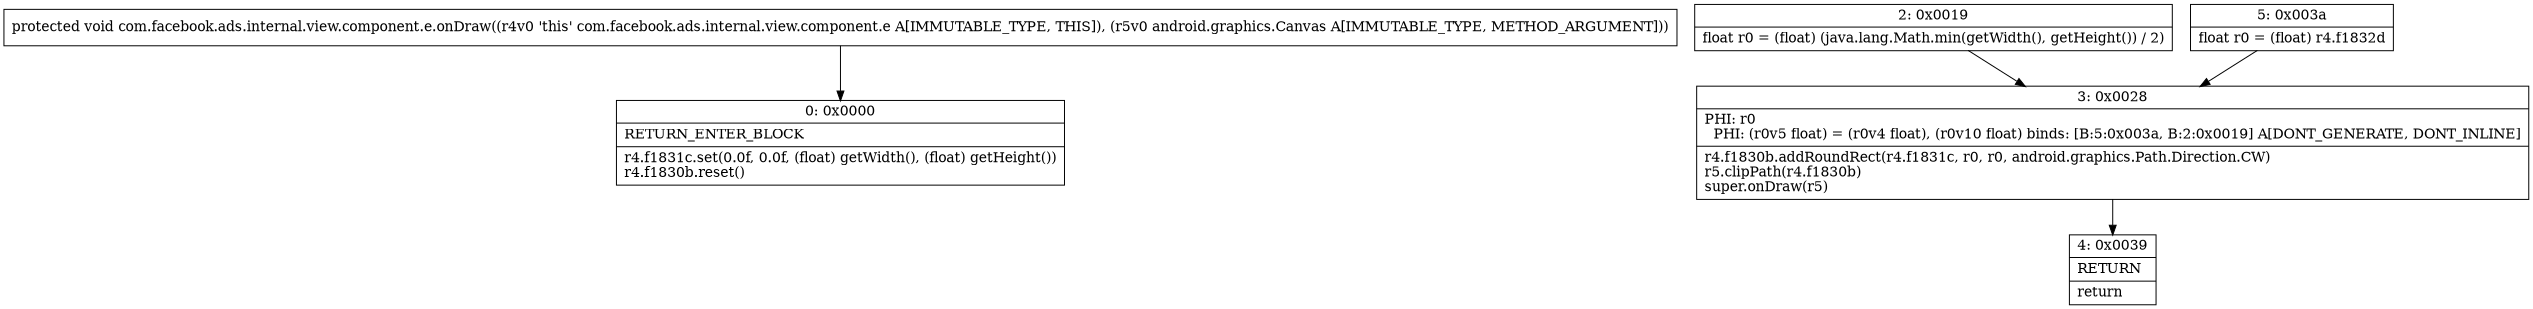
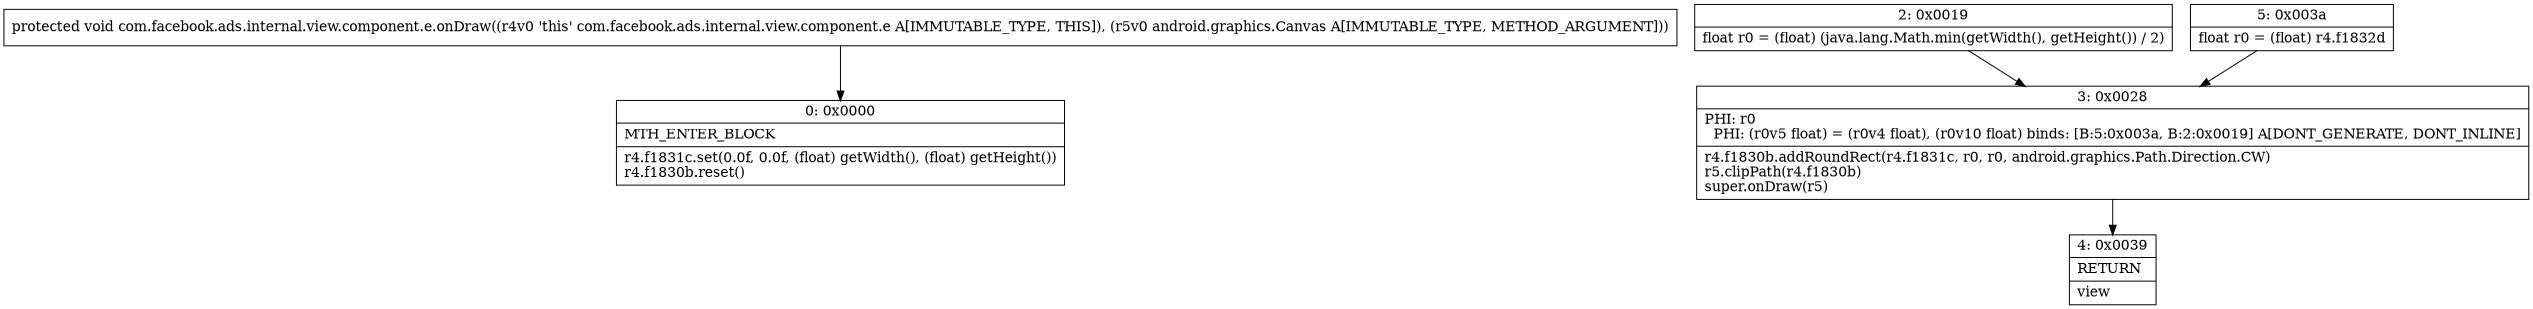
node "0: 0x0000": text "RETURN_ENTER_BLOCK" -> "MTH_ENTER_BLOCK"
node "4: 0x0039": text "return" -> "view"
